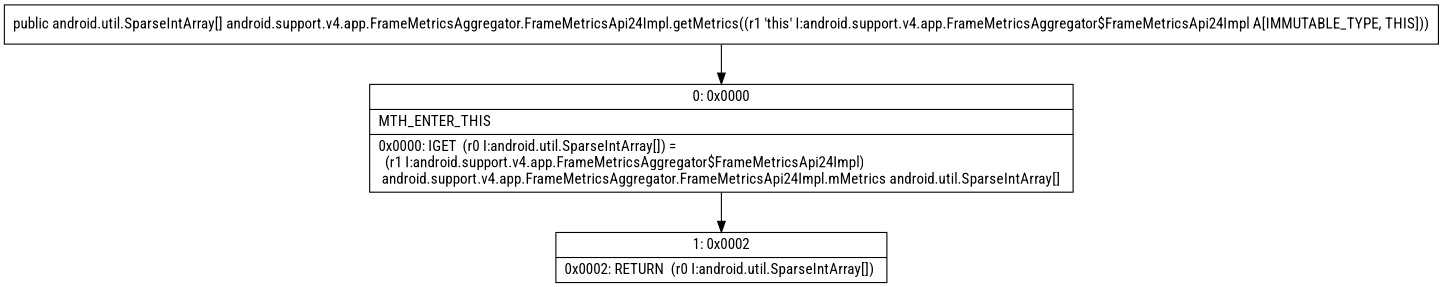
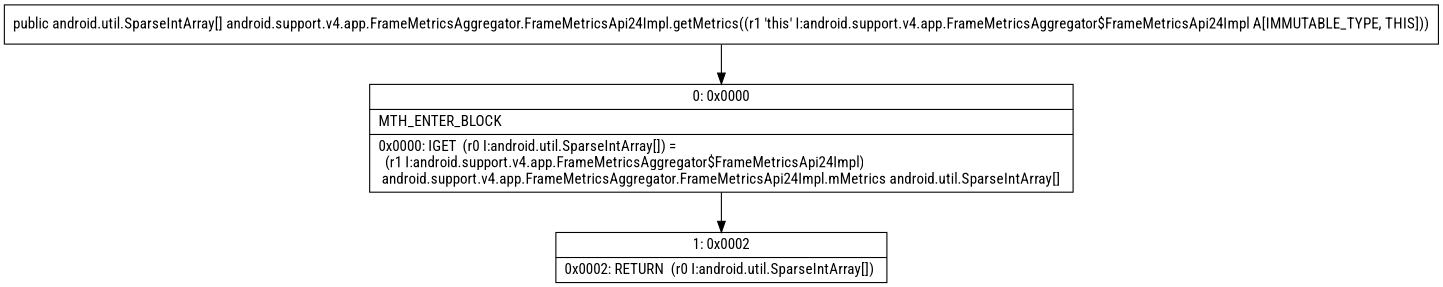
node "0: 0x0000": text "MTH_ENTER_THIS" -> "MTH_ENTER_BLOCK"
